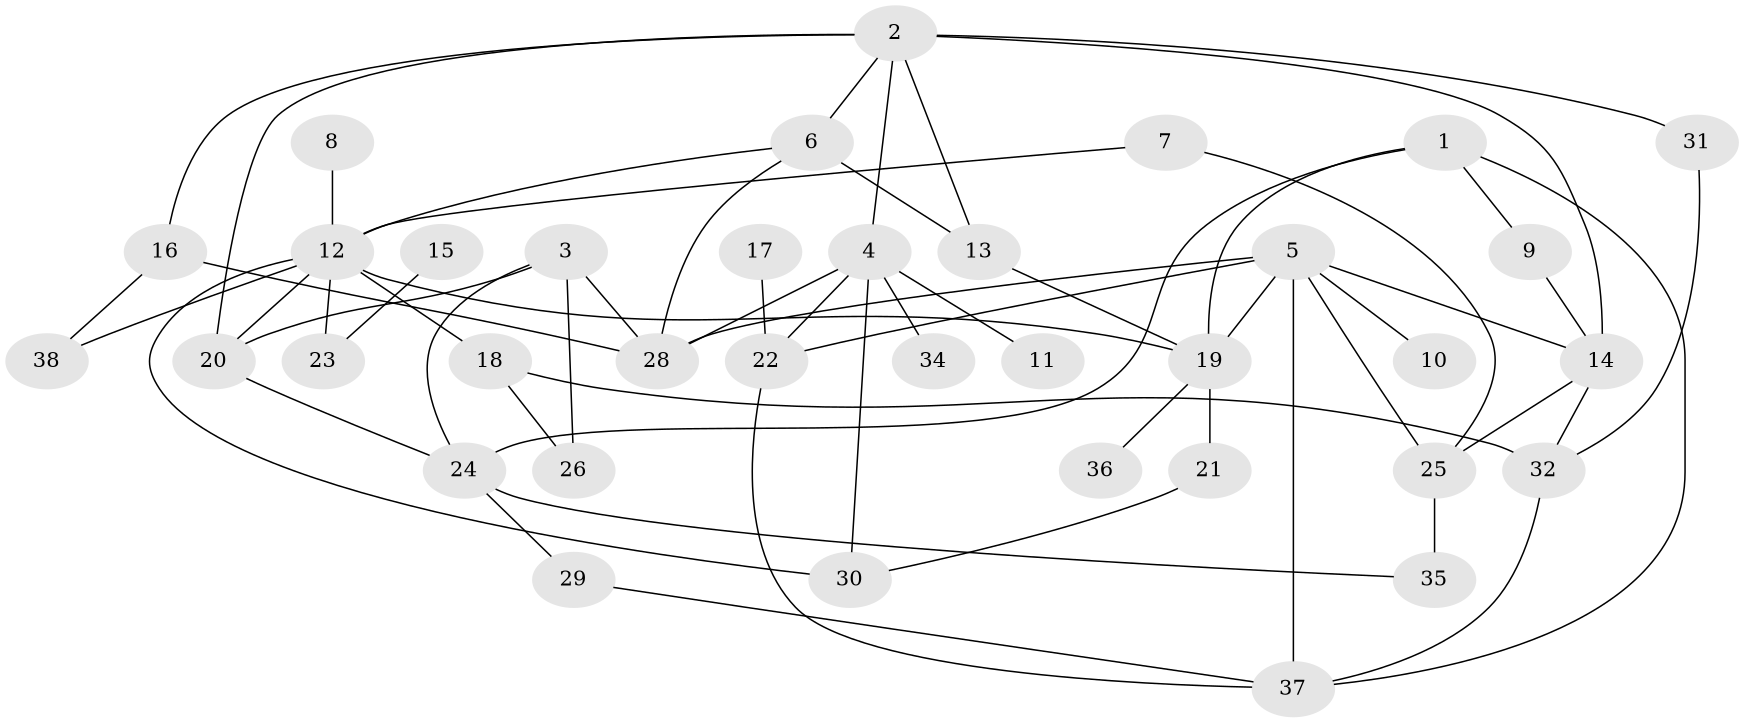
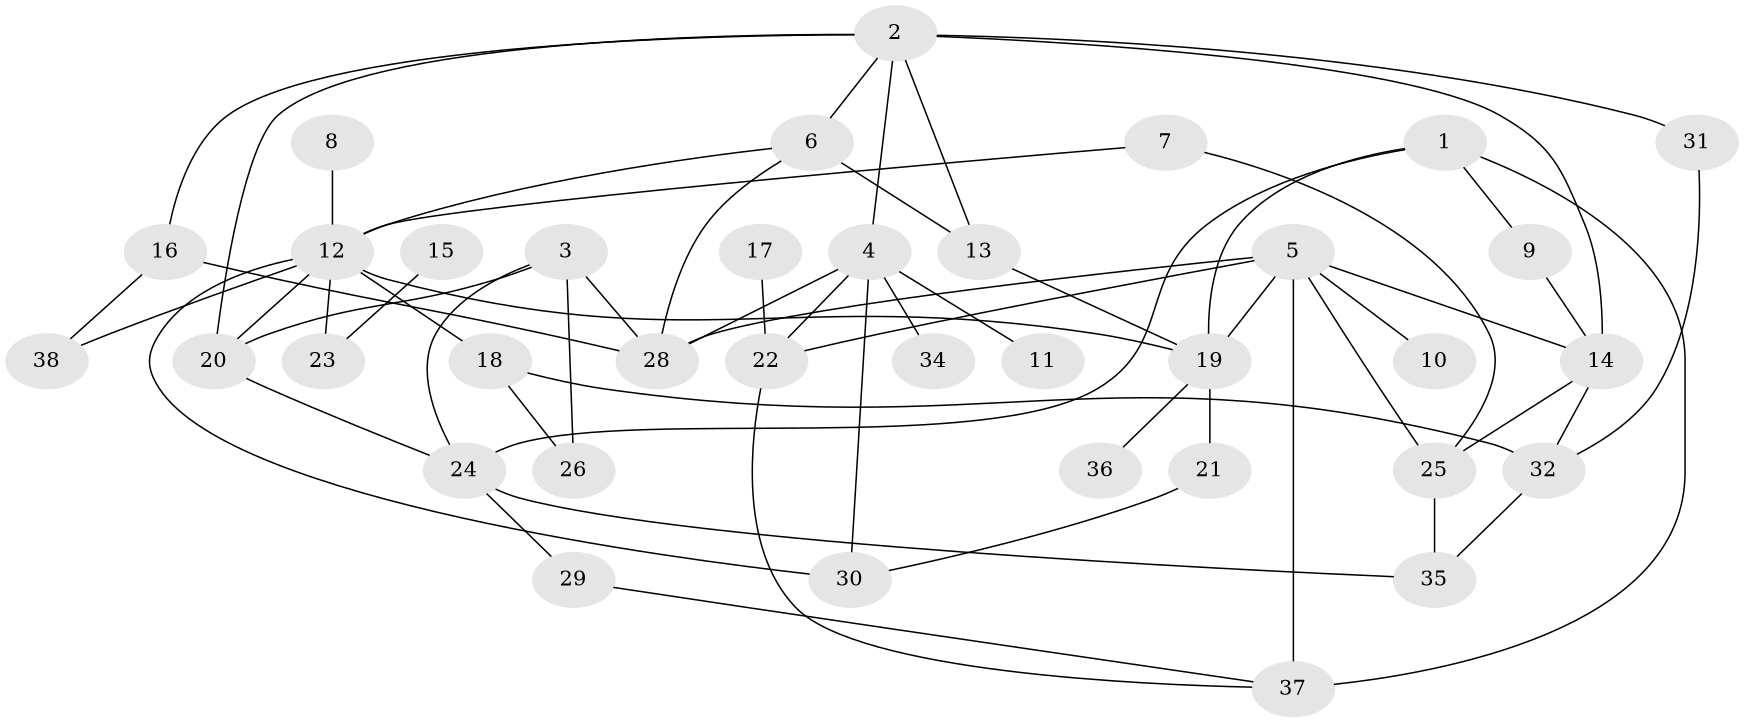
edge "32" -- "37": now "32" -- "35"
